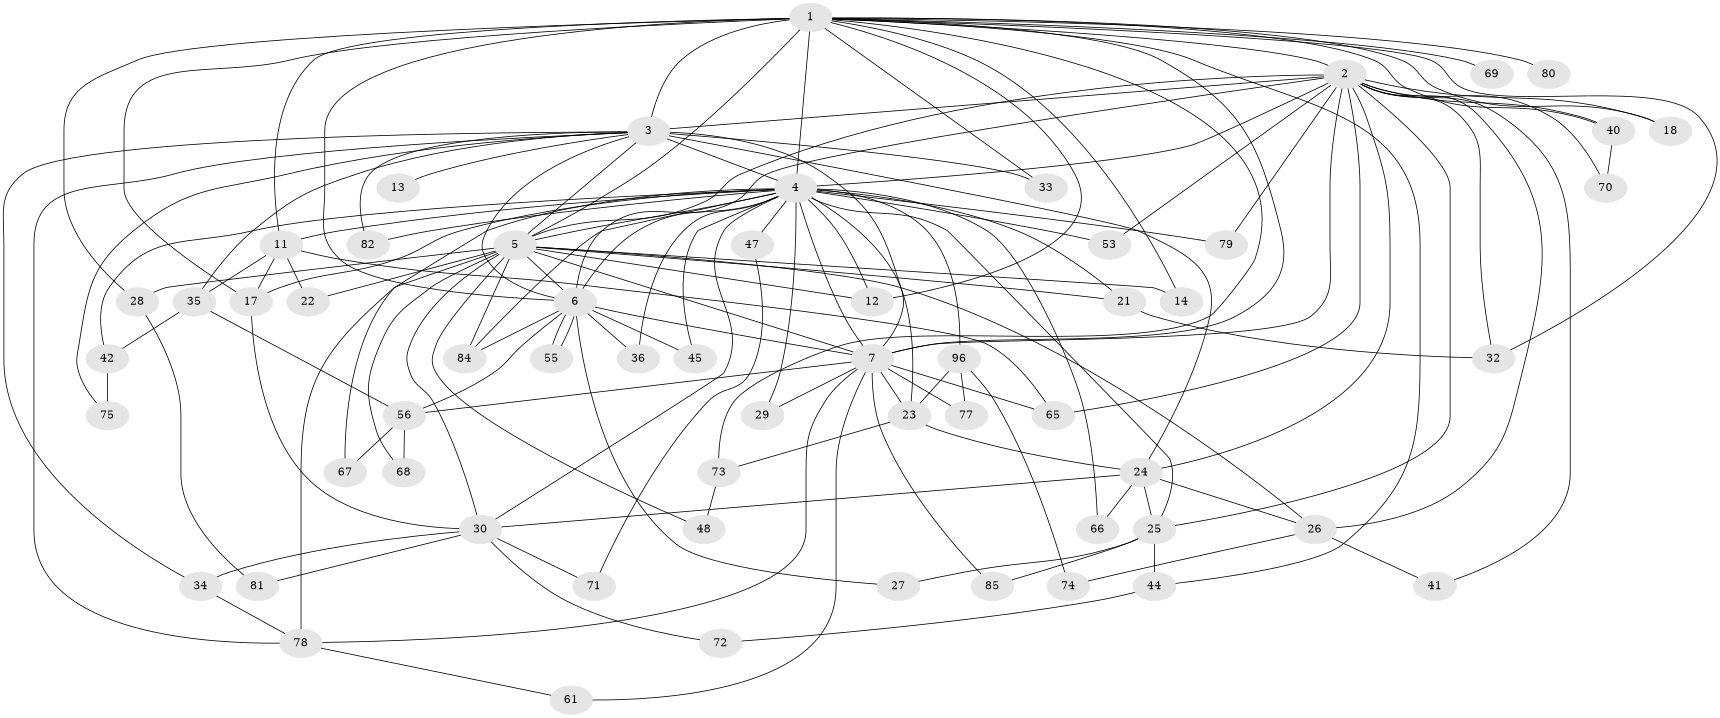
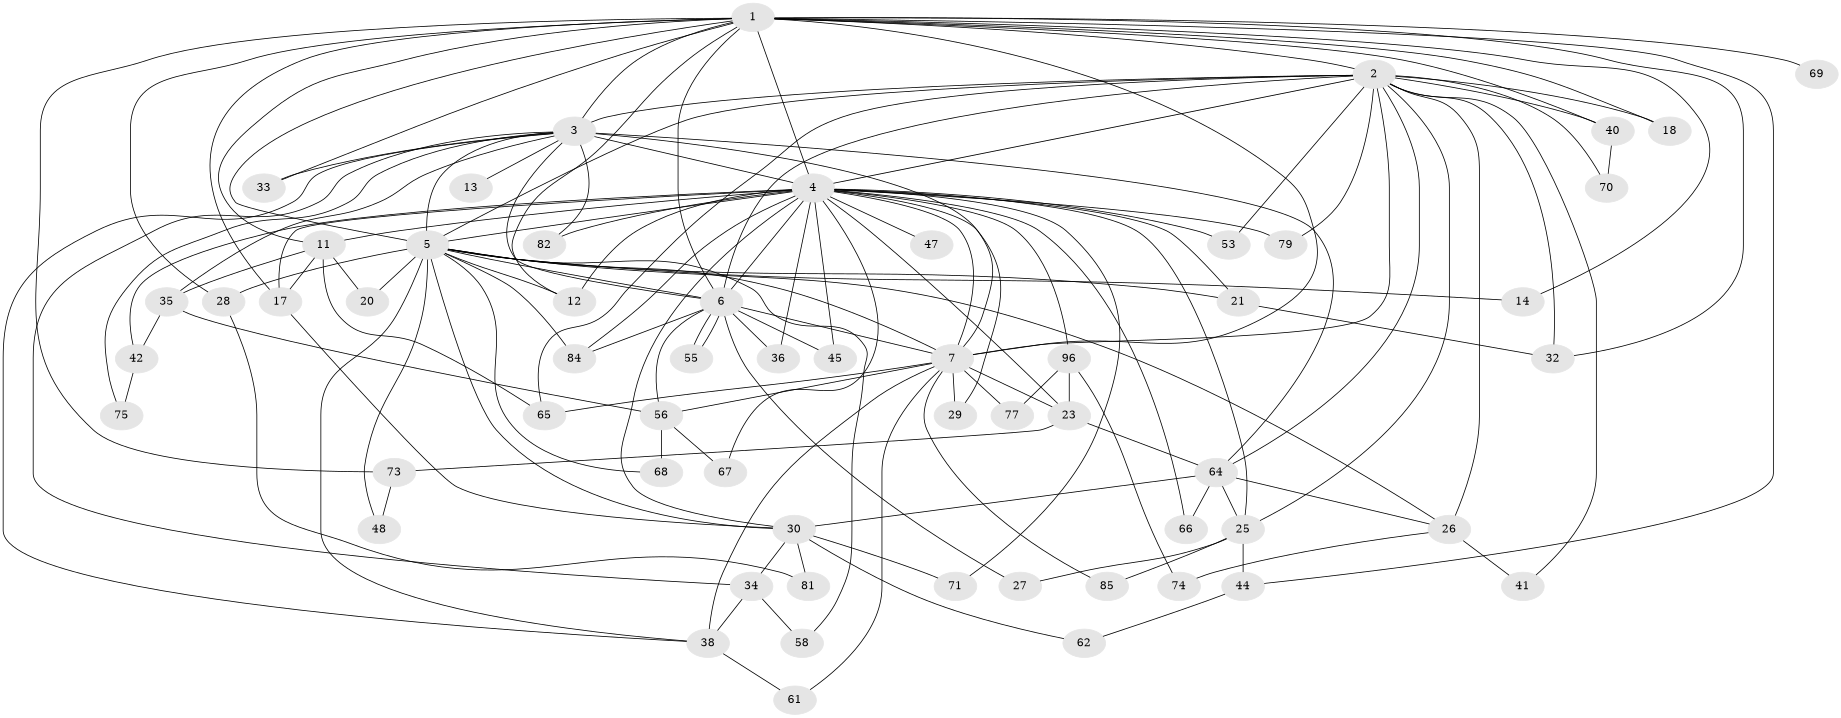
node "80": removed
node "22": label "22" -> "20"
edge "47" -- "71": now "4" -- "71"
node "24": label "24" -> "64"
node "78": label "78" -> "38"
node "72": label "72" -> "62"
node "58": added
